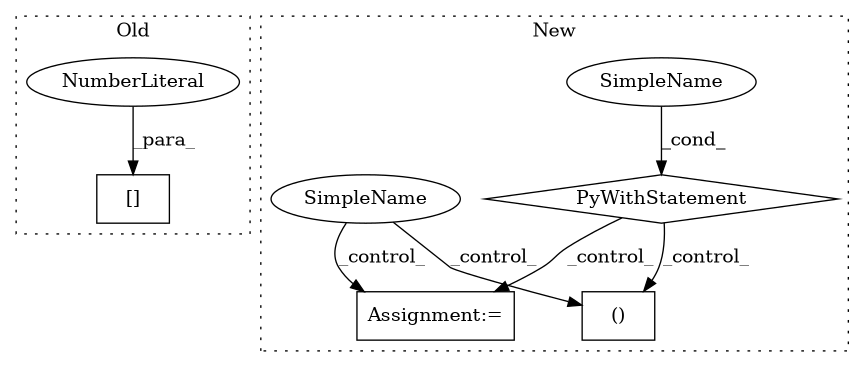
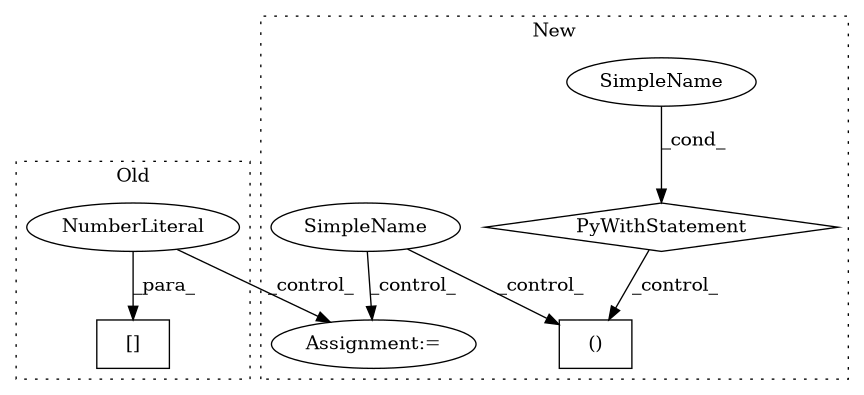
edge "PyWithStatement" -> "Assignment:=": now "NumberLiteral" -> "Assignment:="
node "Assignment:=": shape box -> ellipse
